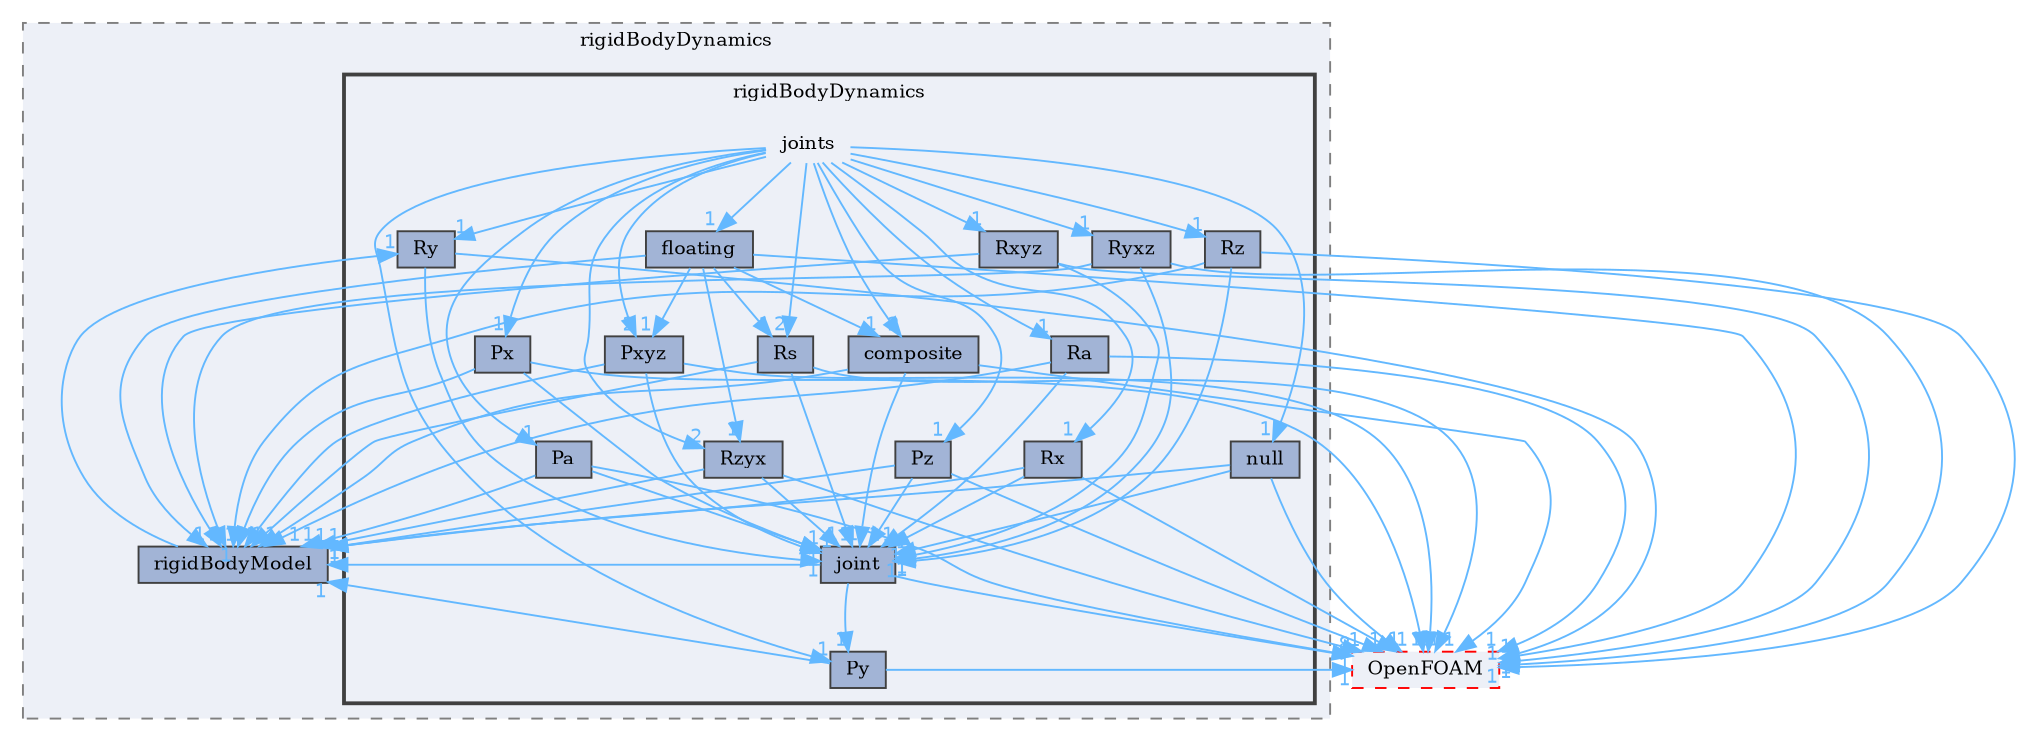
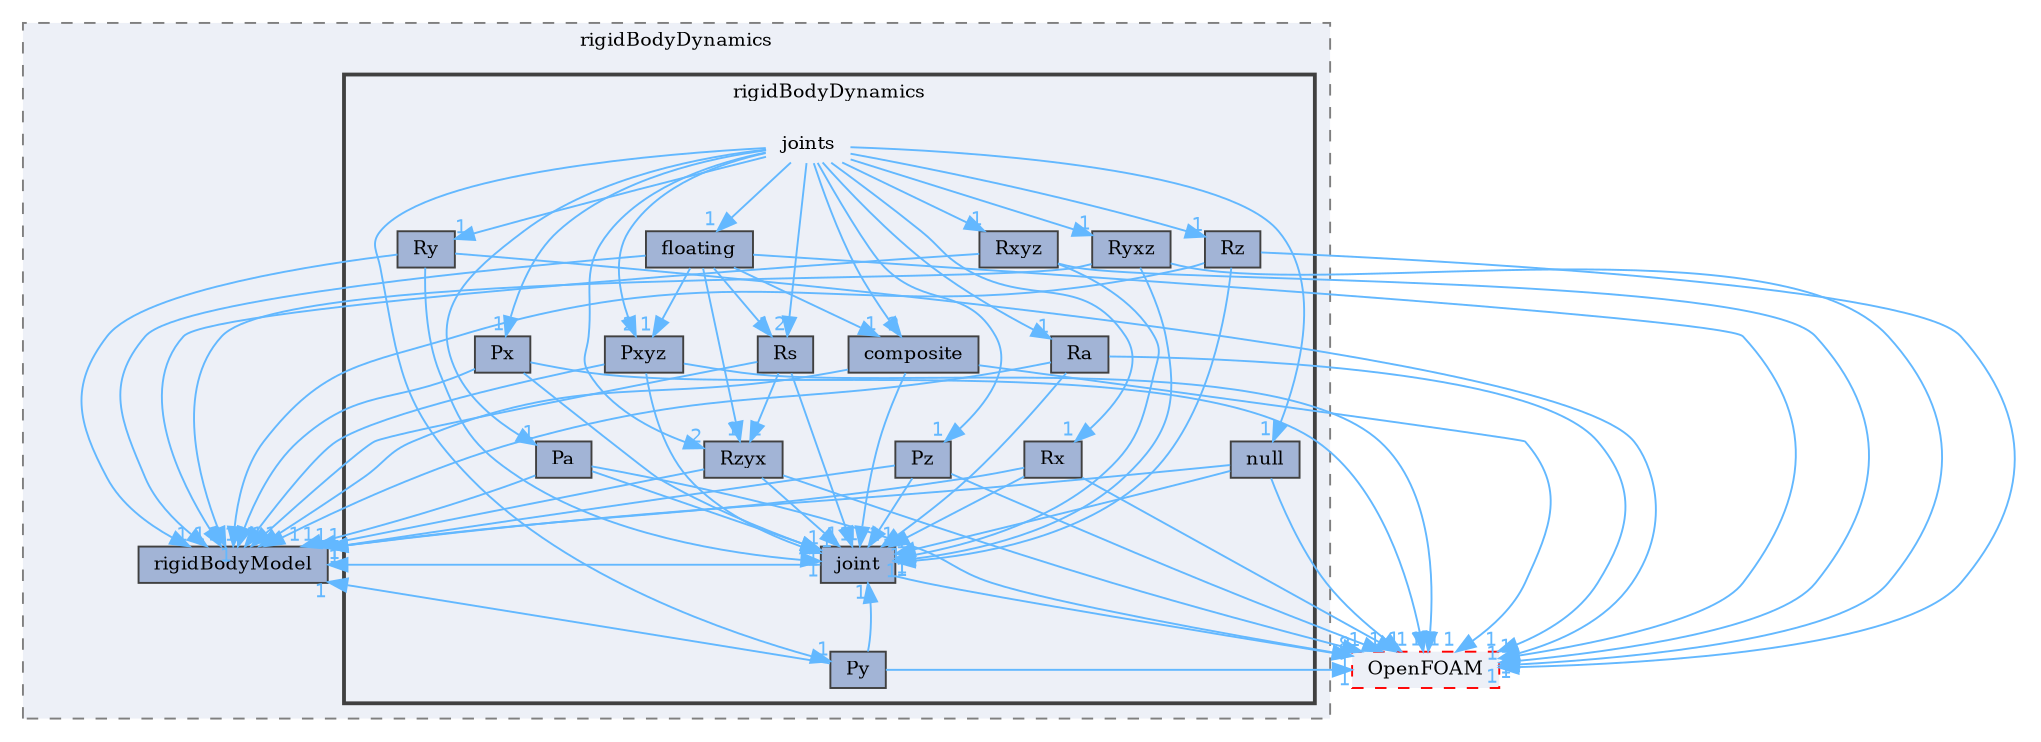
edge "rigidBodyModel" -> "Ry": reversed
edge "Rs" -> "OpenFOAM": now "Rs" -> "Rzyx"
edge "joint" -> "Py": reversed
